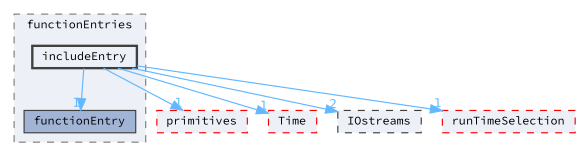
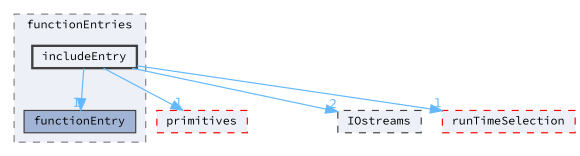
node "Time": removed
